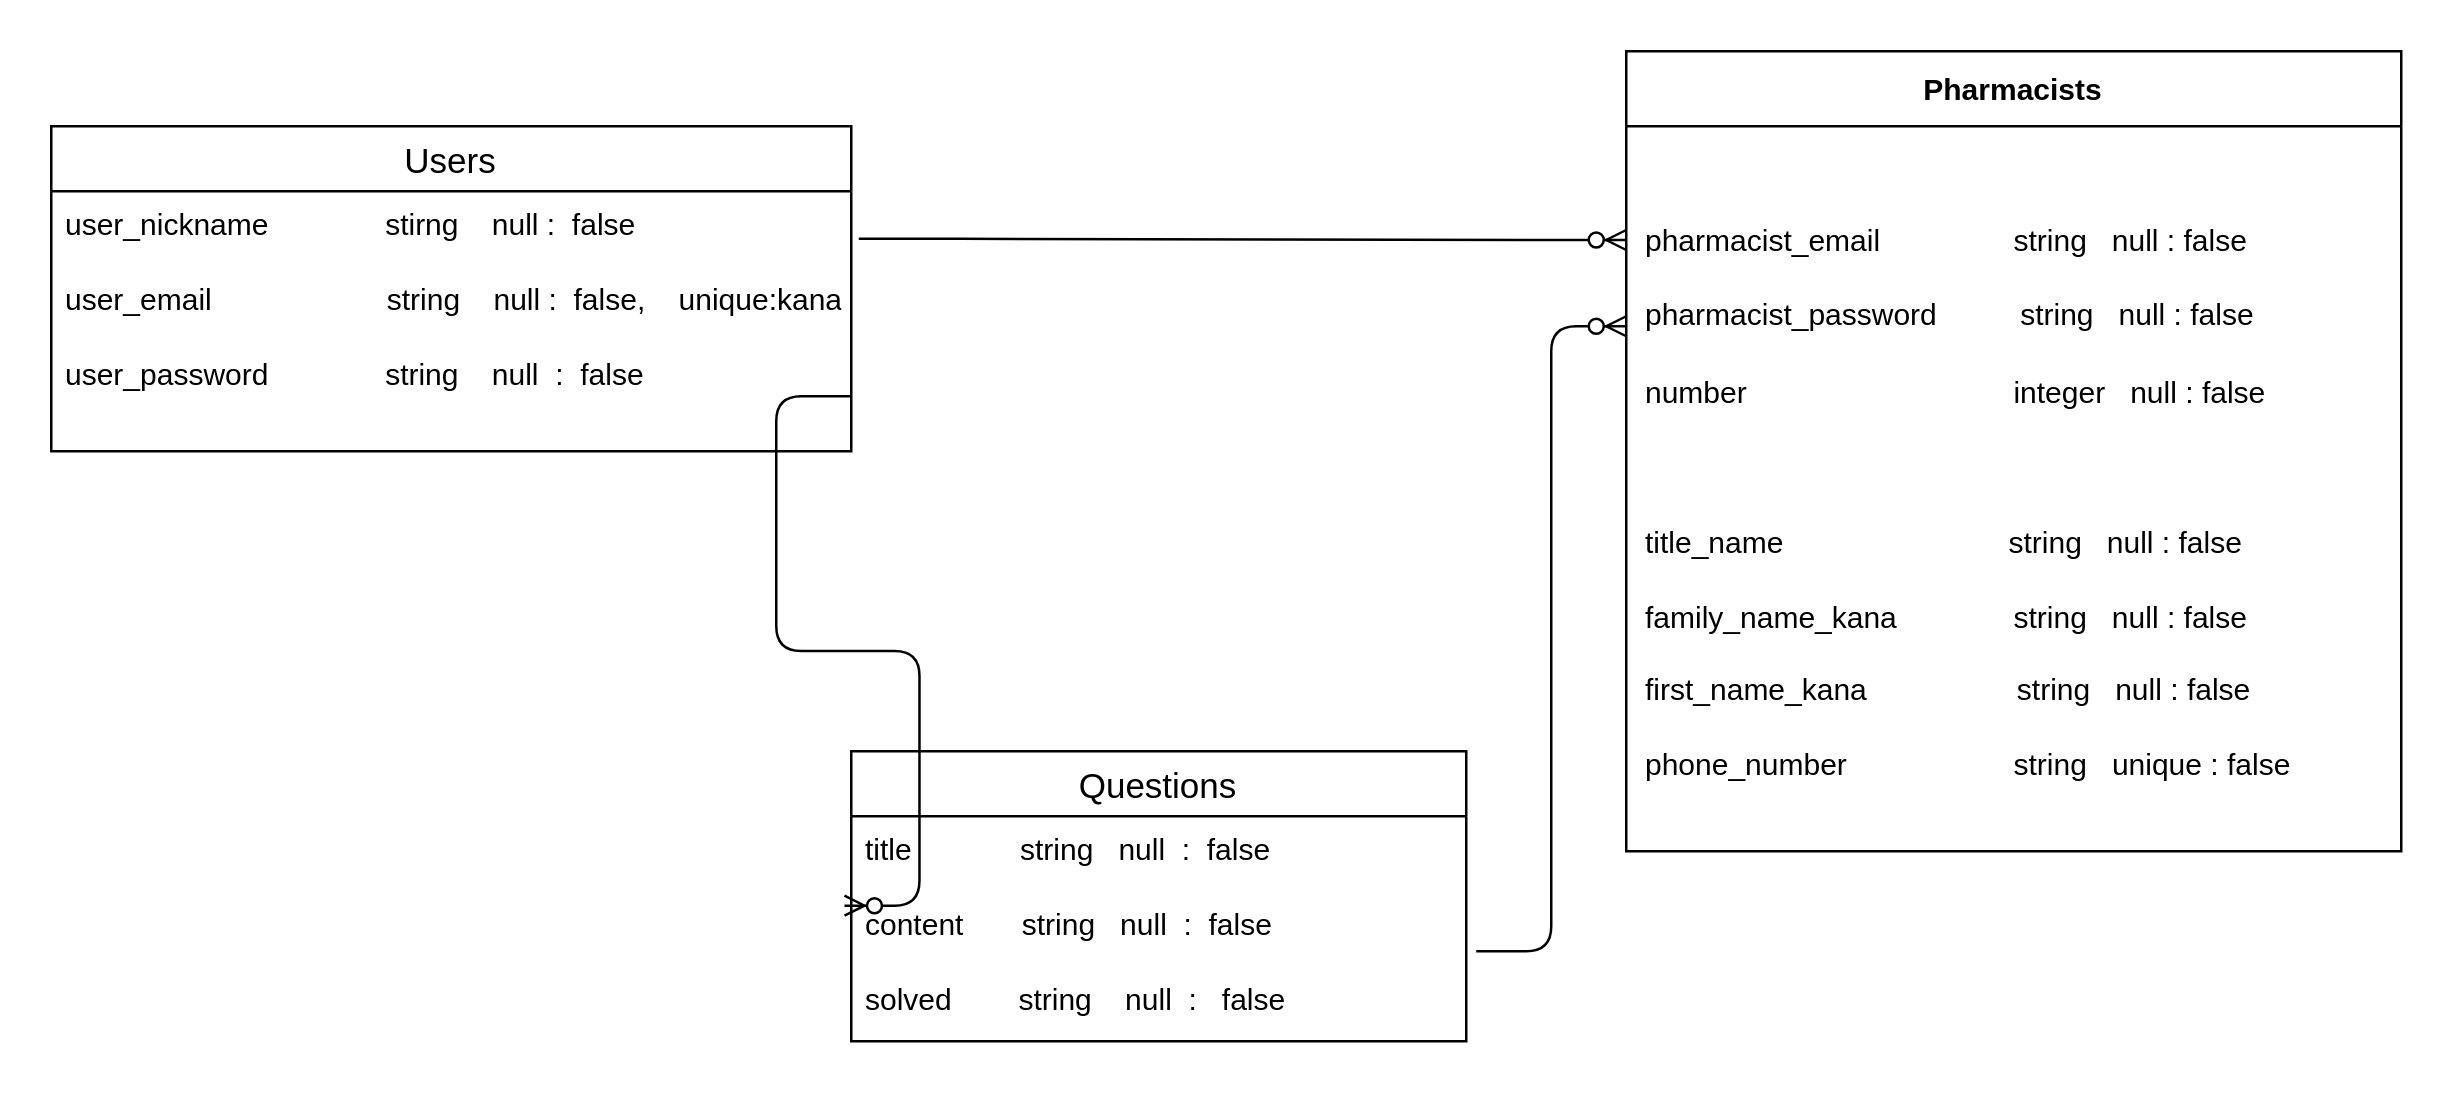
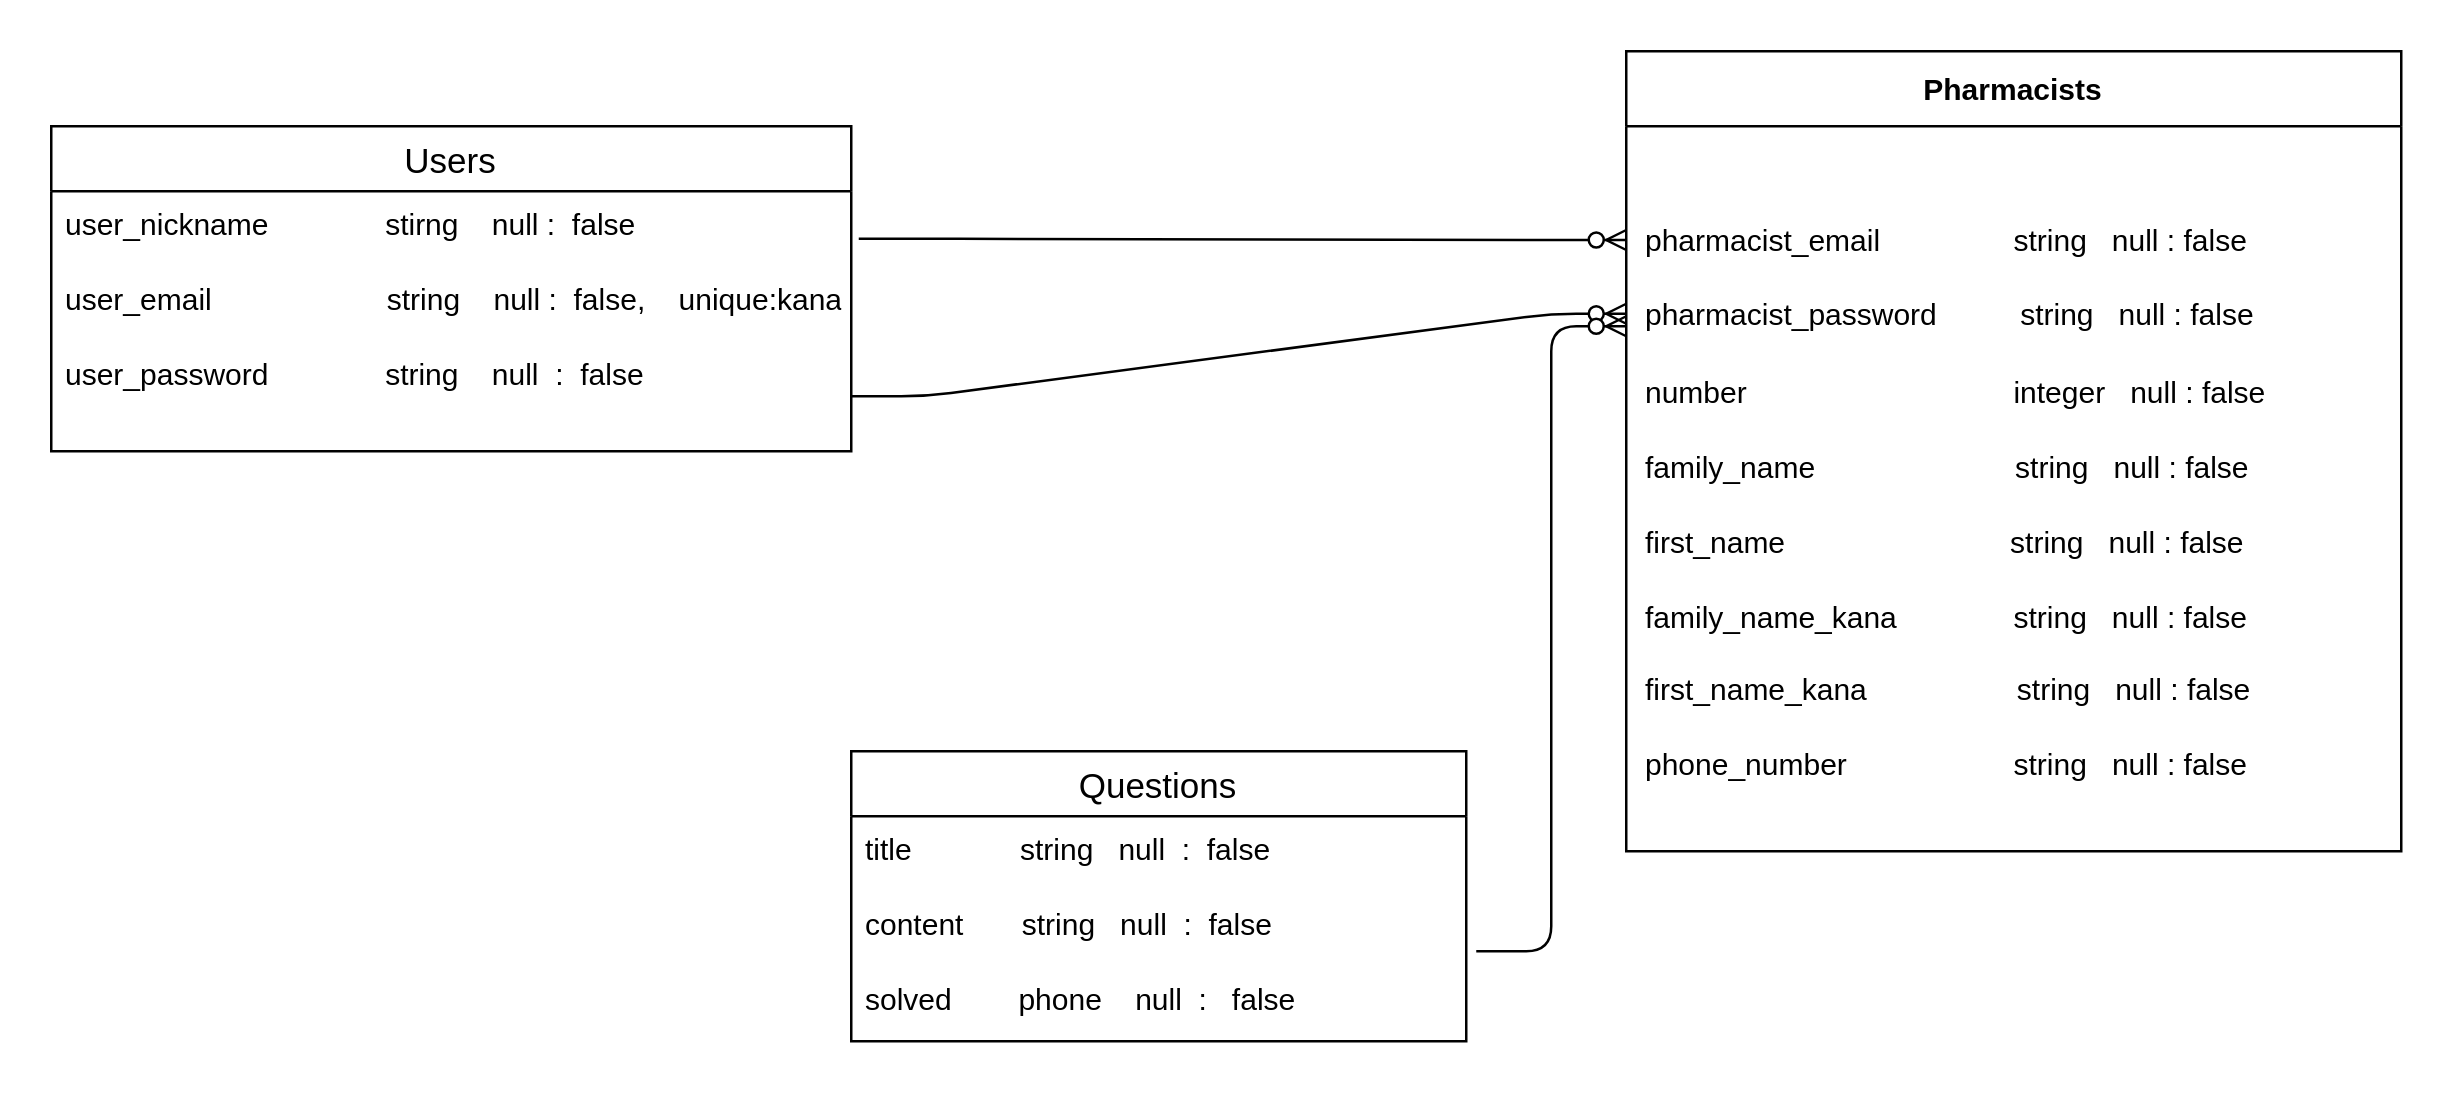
node "family_name string null : false": added
node "title_name string null : false": label "title_name string null : false" -> "first_name string null : false"
edge "user_password string null : false" -> "content string null : false": now "user_password string null : false" -> "pharmacist_password string null : false"
node "phone_number string unique : false": label "phone_number string unique : false" -> "phone_number string null : false"
node "solved string null : false": label "solved string null : false" -> "solved phone null : false"
